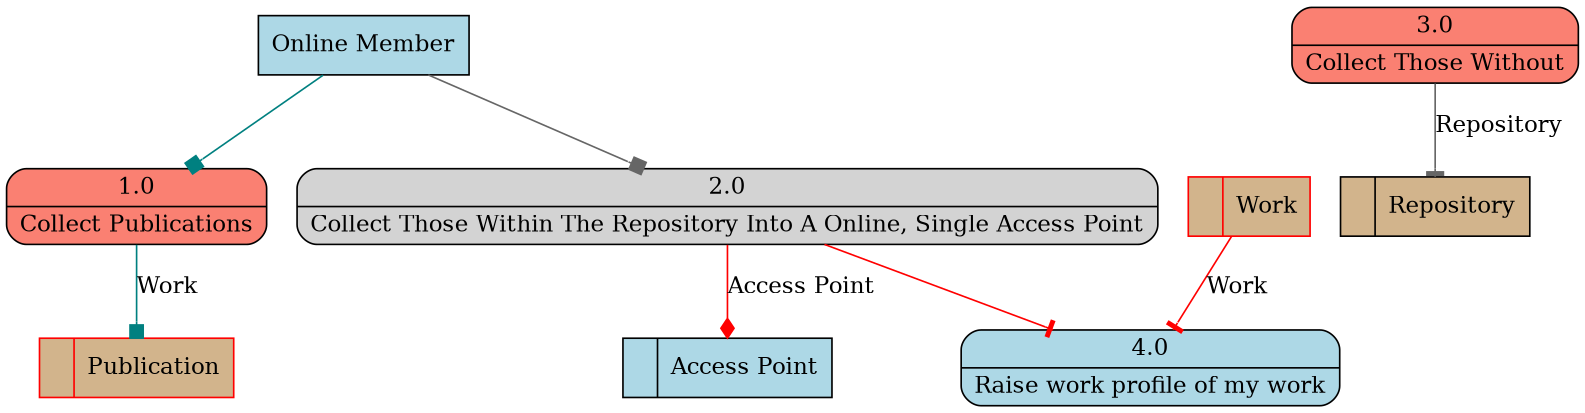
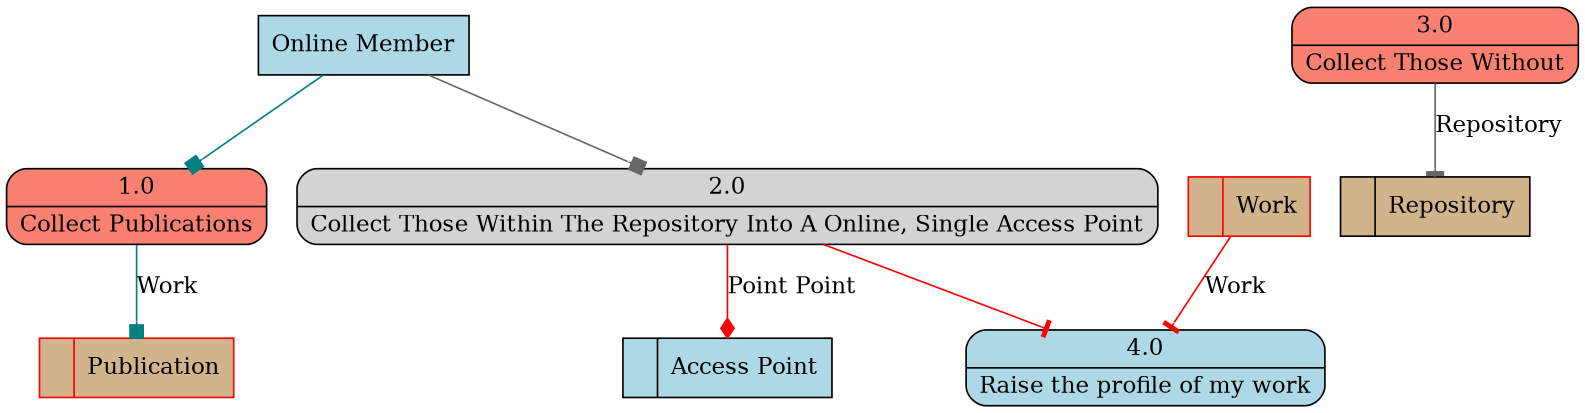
edge "2.0" -> "Access Point": label "Access Point" -> "Point Point"
node "4.0": text "Raise work profile of my work" -> "Raise the profile of my work"
